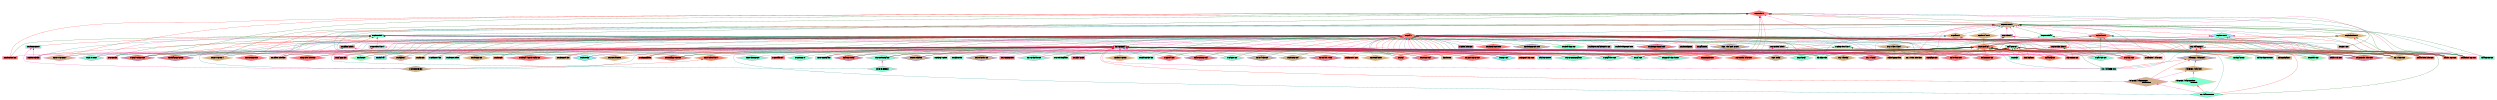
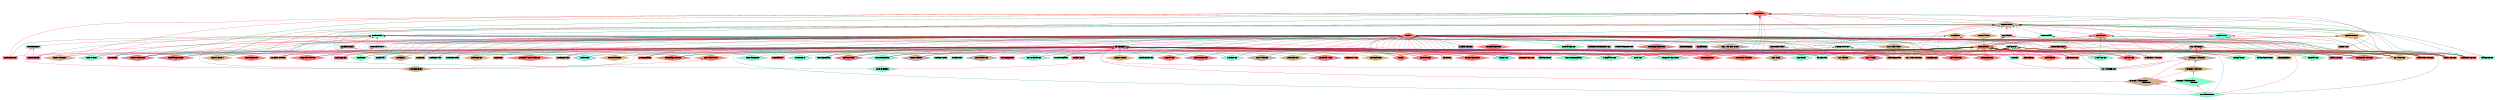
node "src/dotclassgraph.cpp": removed
edge "src/language.cpp" -> "src/memberdef.cpp": now "src/language.cpp" -> "src/message.h"
